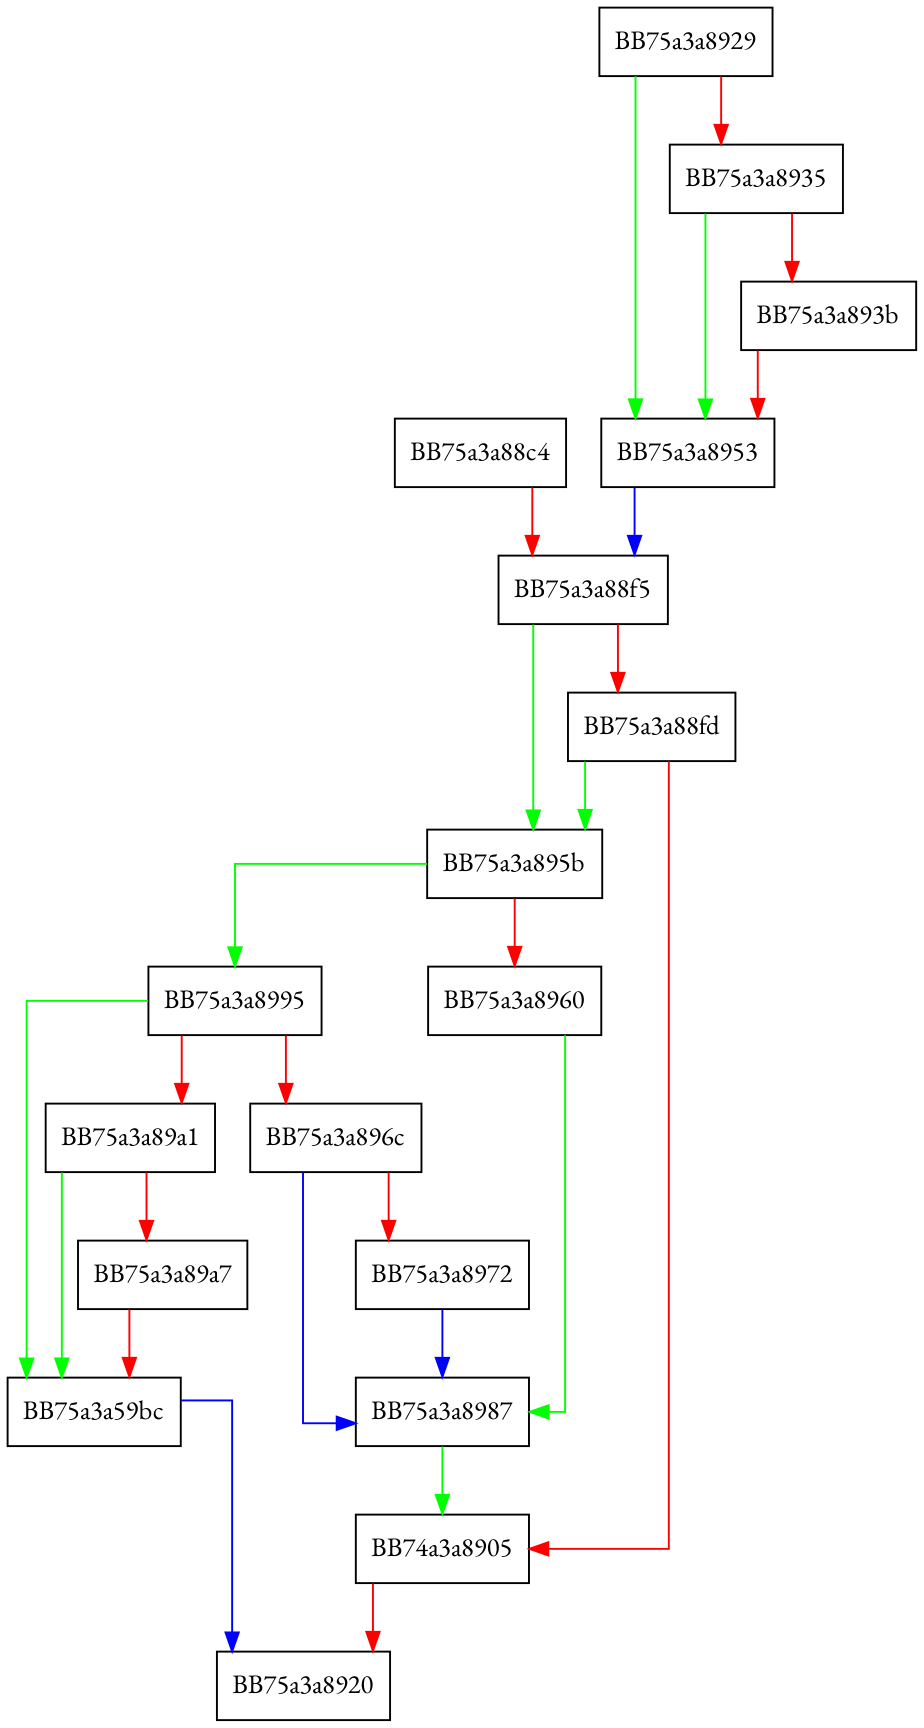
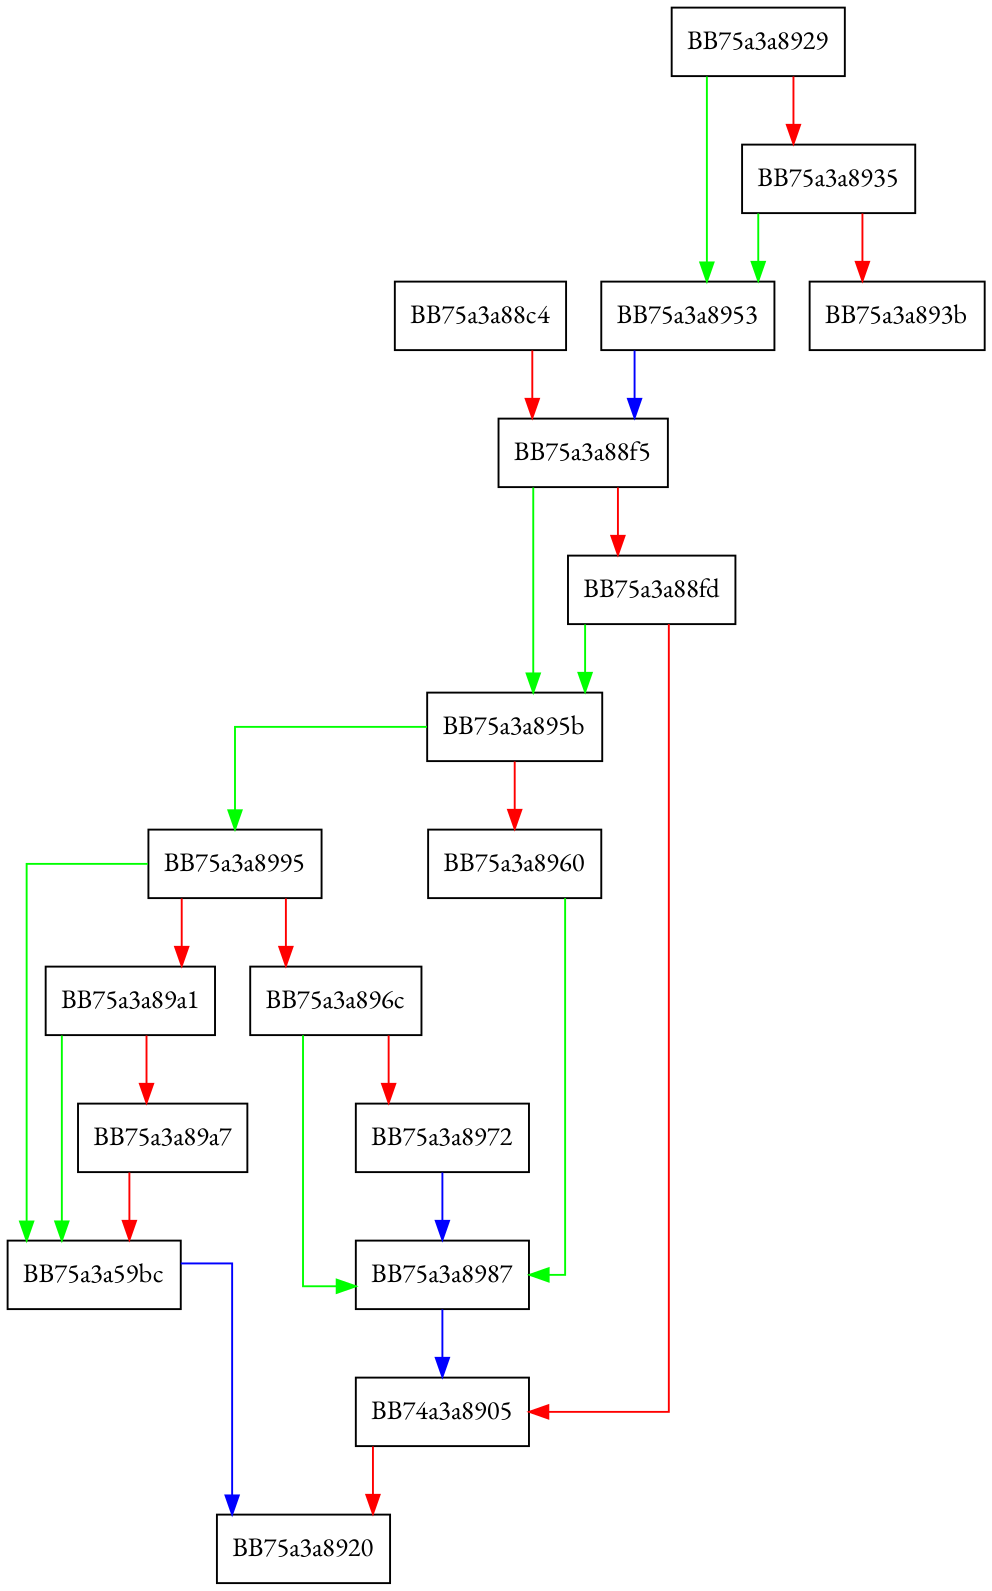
edge "BB75a3a893b" -> "BB75a3a8953": removed
edge "BB75a3a896c" -> "BB75a3a8987": color blue -> green
edge "BB75a3a8987" -> "BB74a3a8905": color green -> blue
